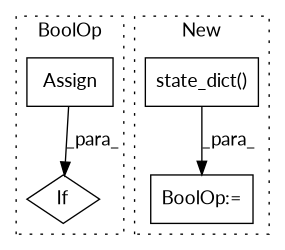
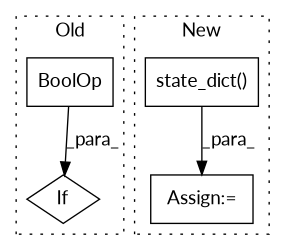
cluster "BoolOp": label "BoolOp" -> "Old"
node "Assign": label "Assign" -> "BoolOp"
node "BoolOp:=": label "BoolOp:=" -> "Assign:="
